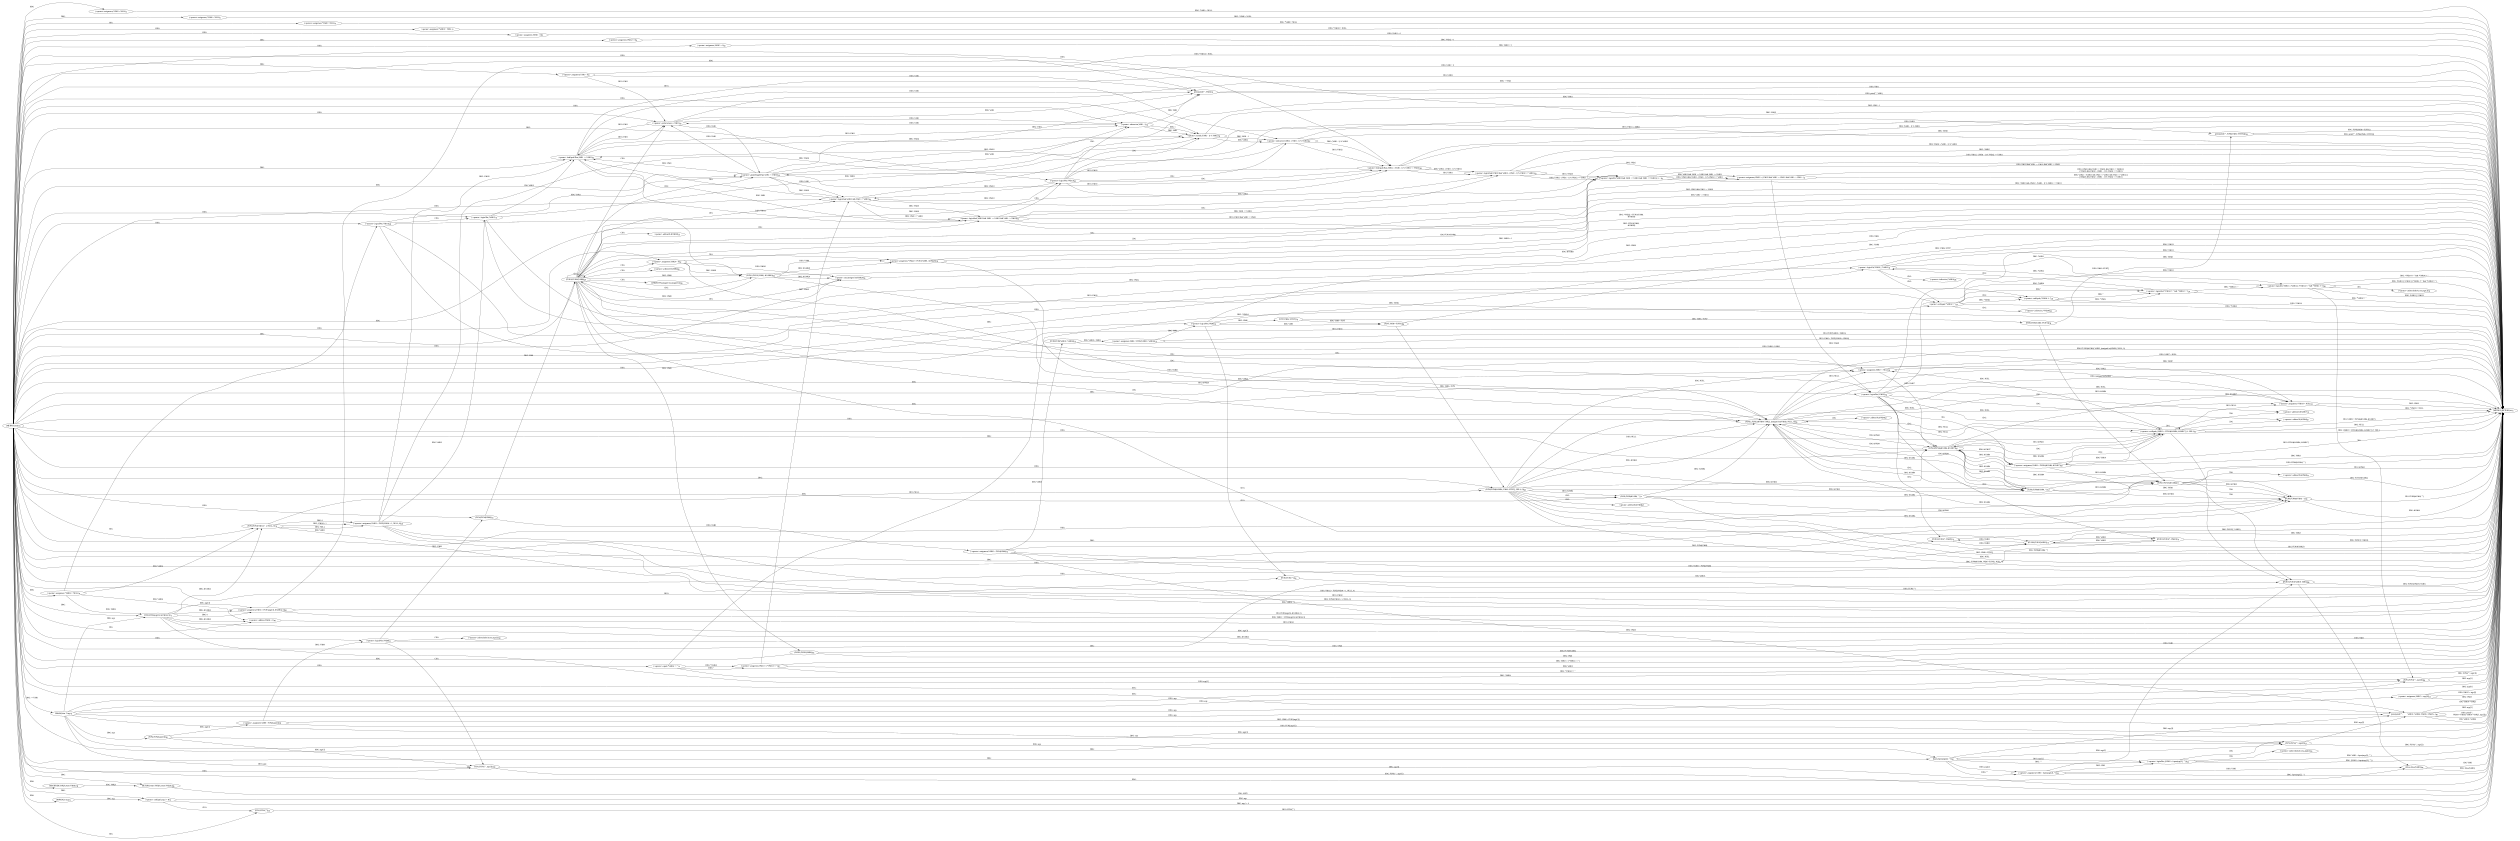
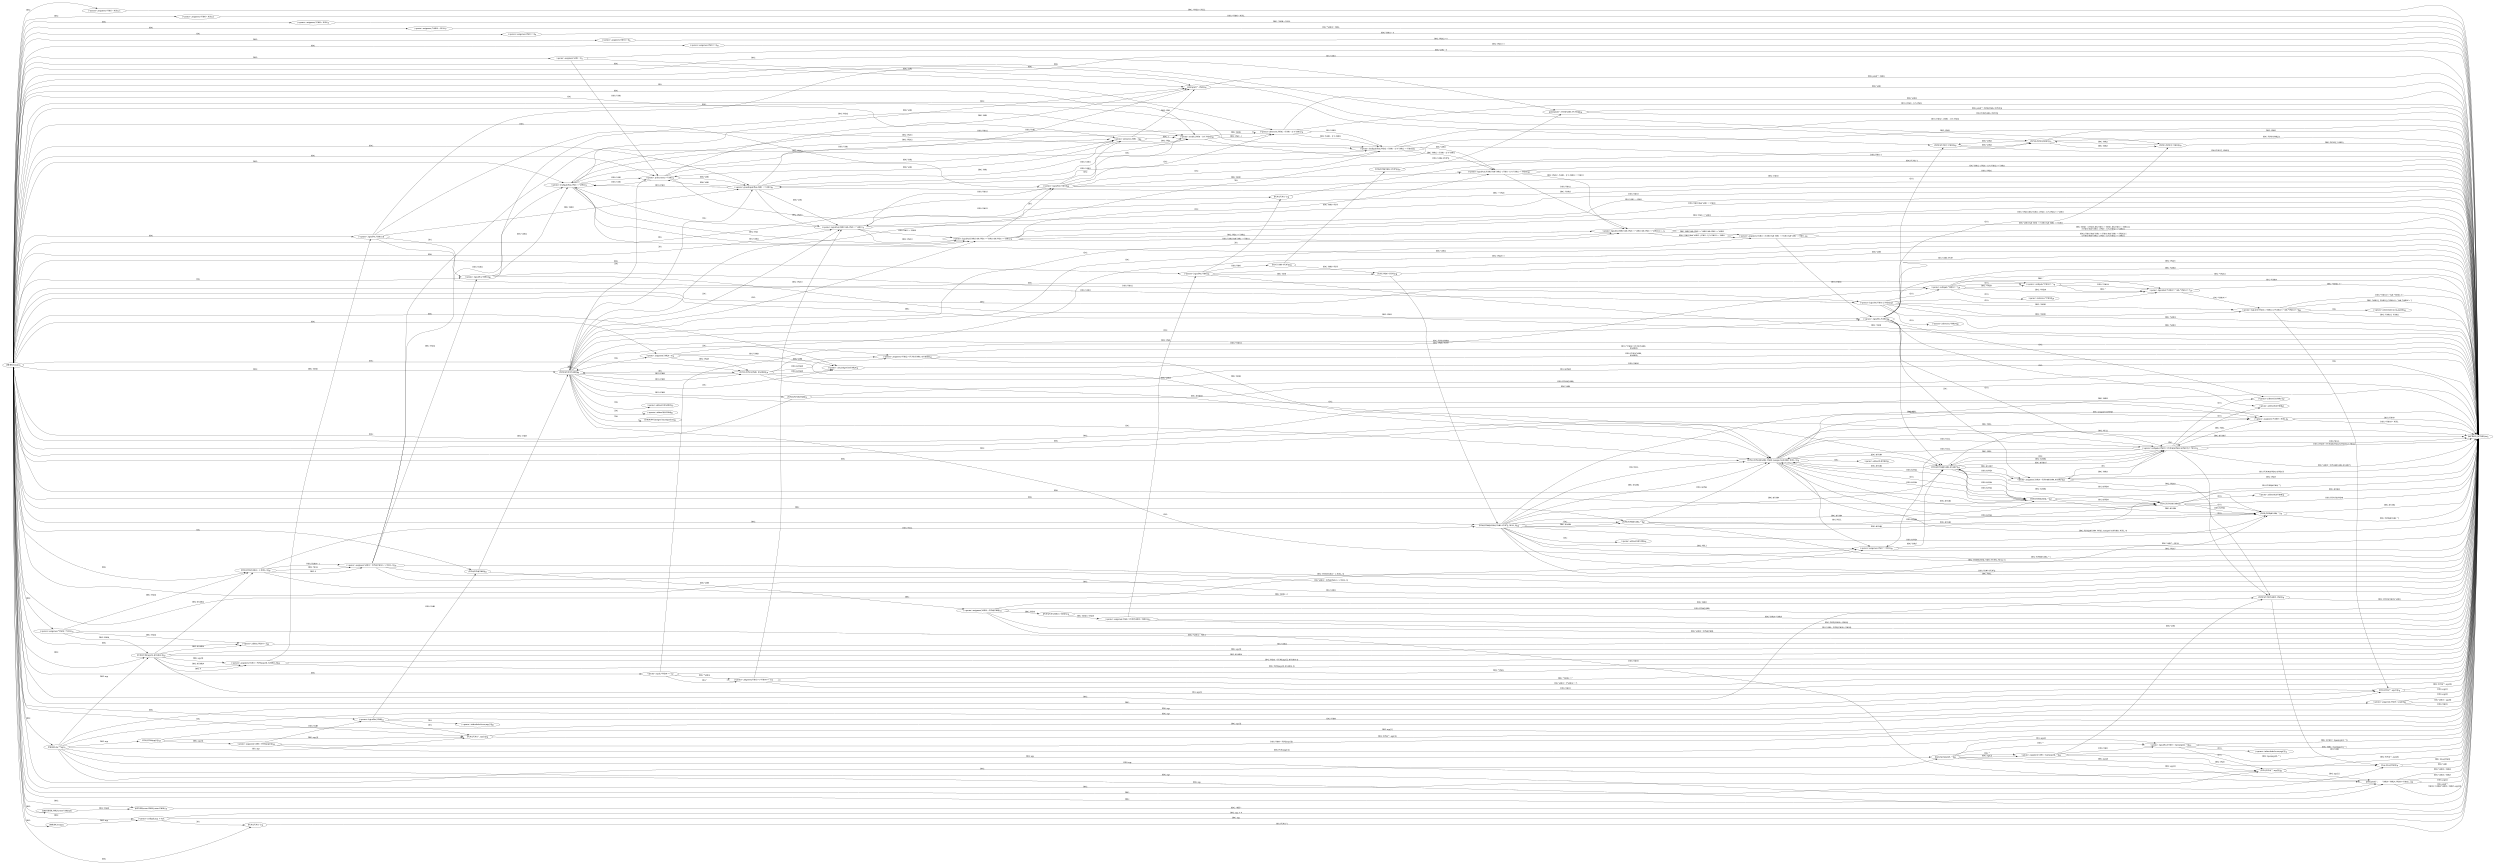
edge "(<operator>.logicalAnd,*VAR14 != '' && *VAR14 != '')" -> "(<operator>.logicalOr,!VAR11 || !VAR12)": reversed
edge "(FUN6,FUN6(VAR6->FUN7()))" -> "(FUN17,FUN17(&VAR4))": now "(FUN8,FUN8(&VAR4, VAR6->FUN7(), NULL, 0))" -> "(FUN17,FUN17(&VAR4))"
edge "(METHOD,main)" -> "(PARAM,char **argv)": label "DDG: ++VAR1" -> "DDG: "
